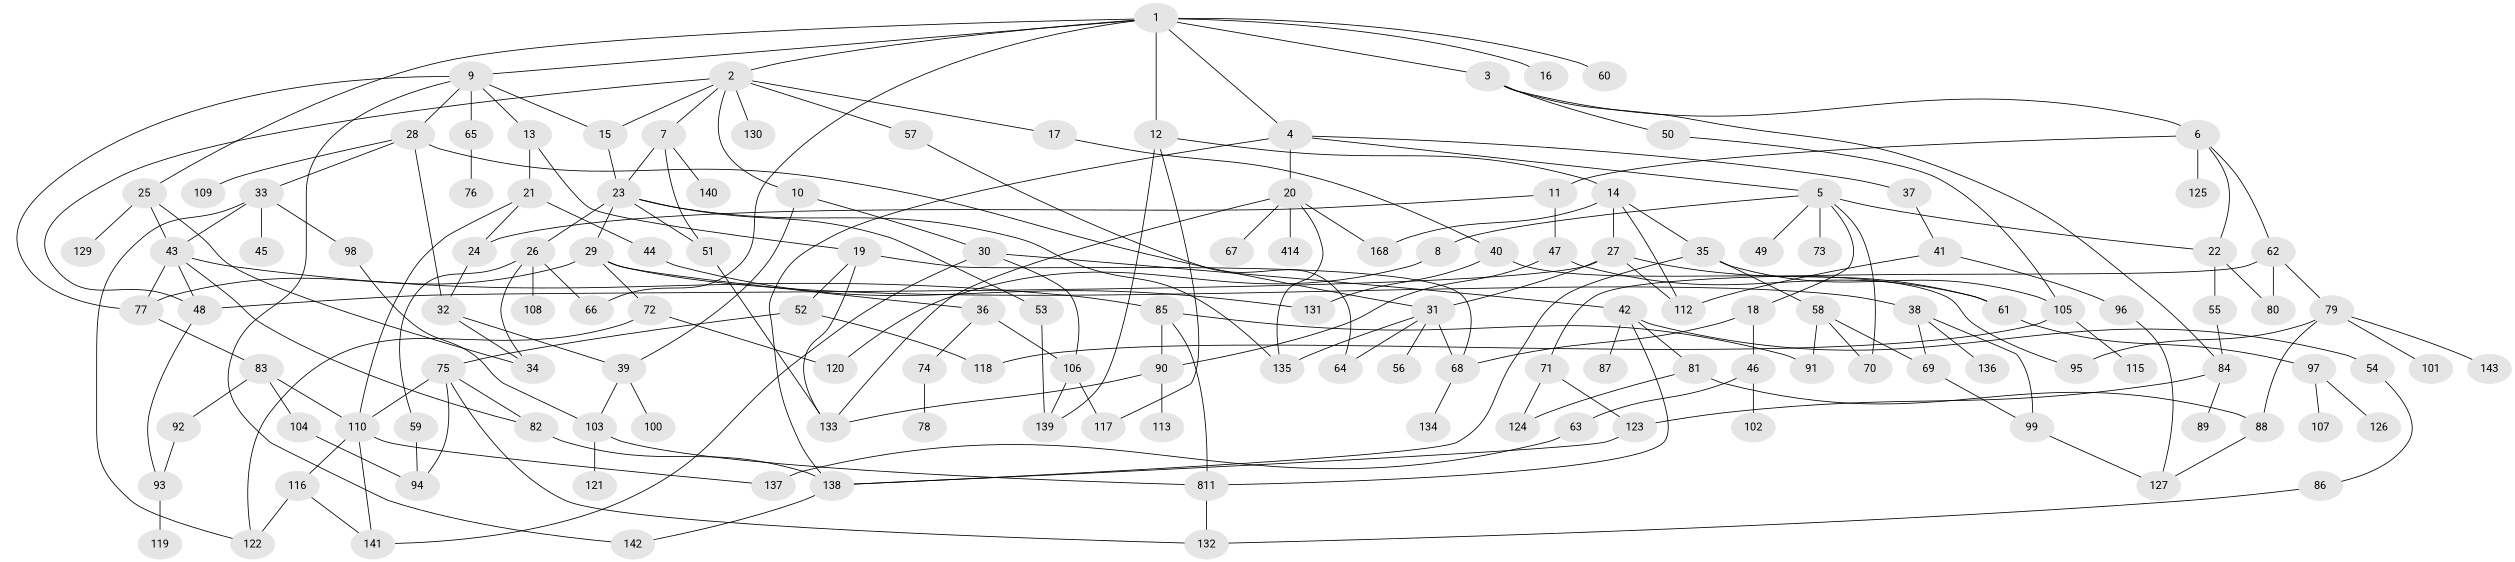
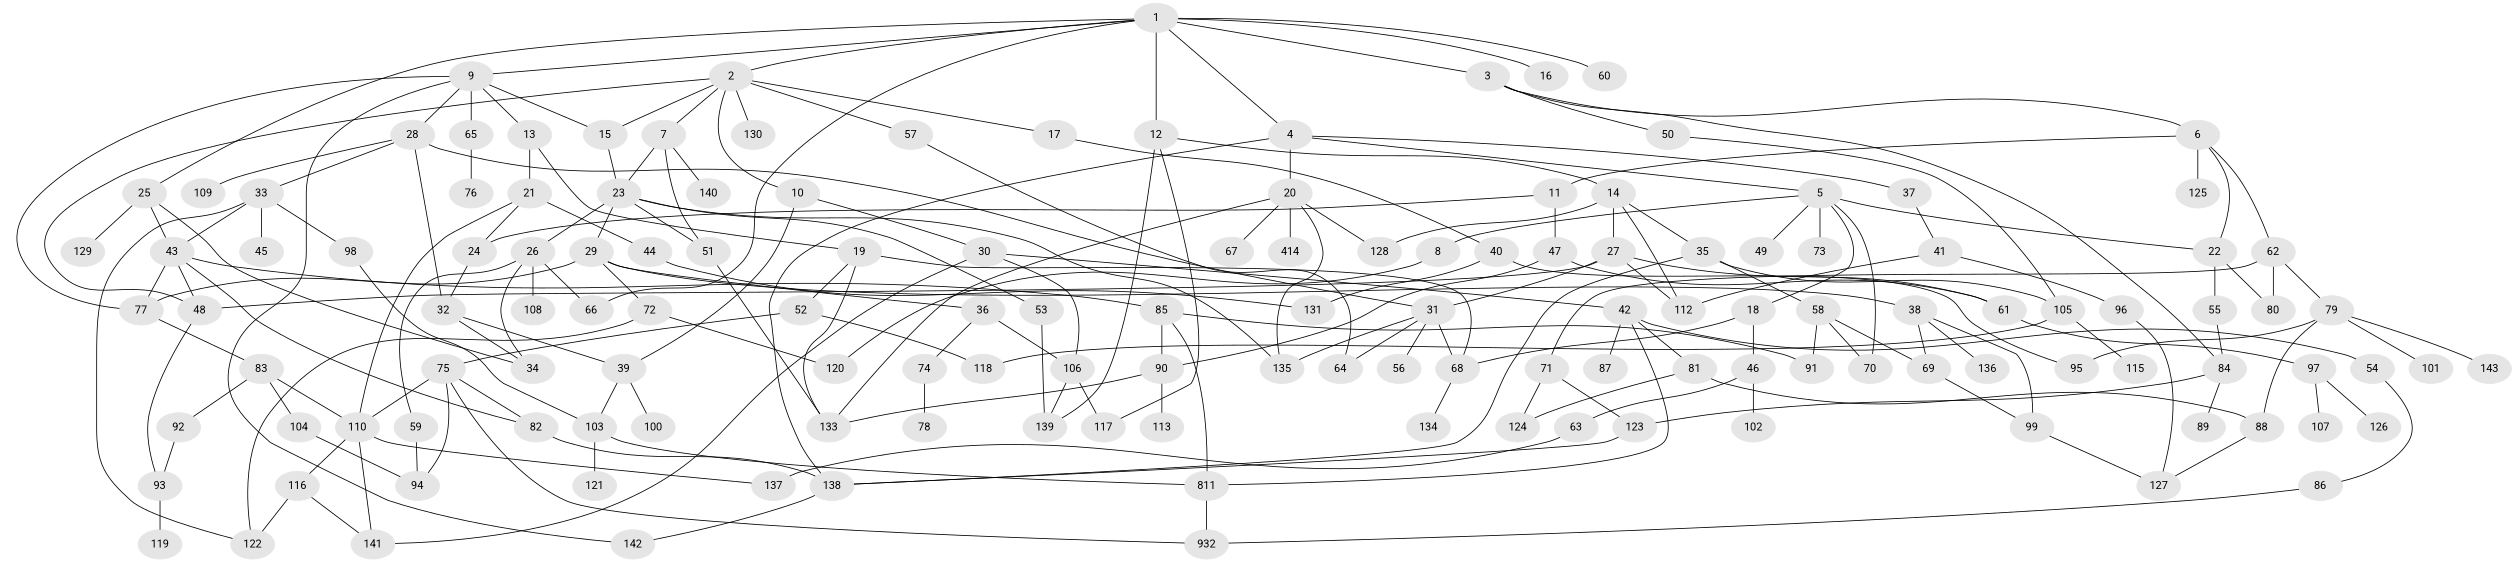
node "168": label "168" -> "128"
node "132": label "132" -> "932"
